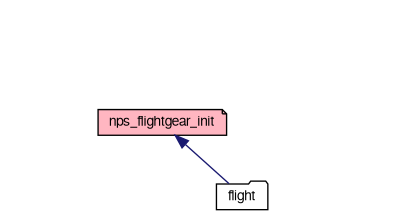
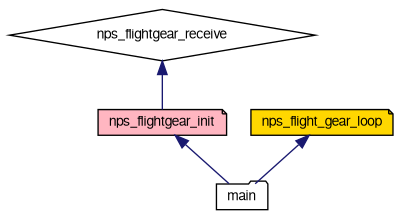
node "nps_flightgear_receive": added
node "nps_flight_gear_loop": added
node "flight": label "flight" -> "main"
